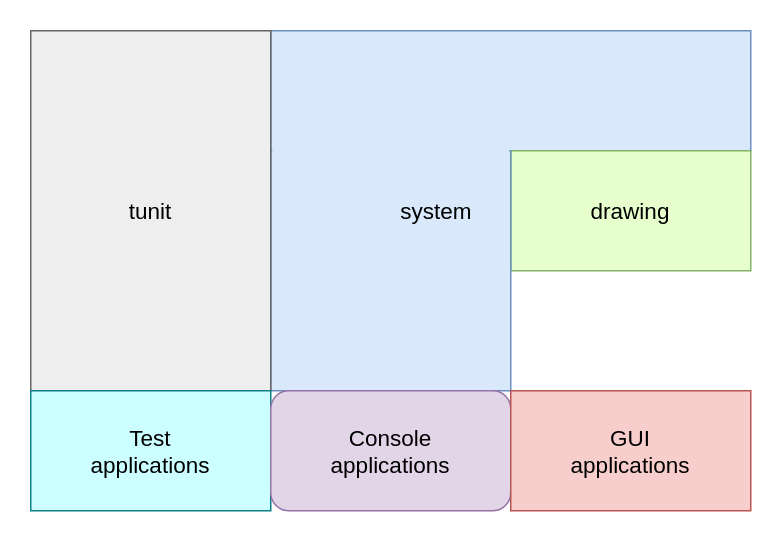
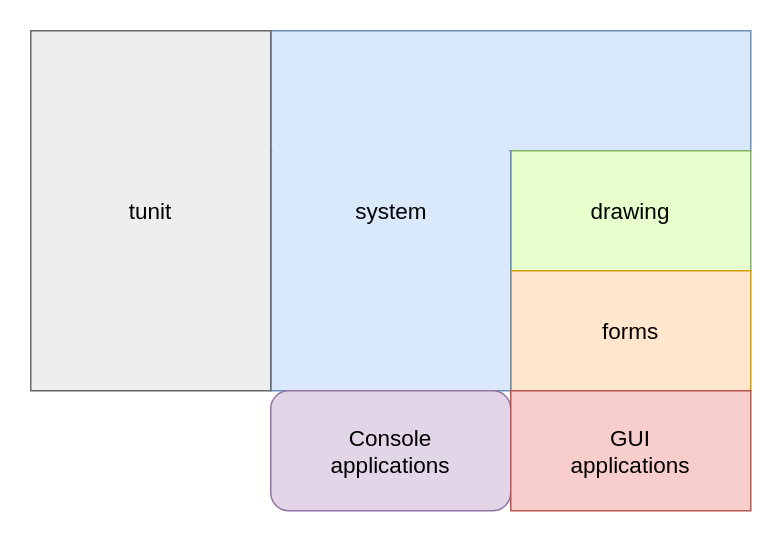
node "system": moved (436, 211) -> (391, 211)
node "forms": added
node "Test applications": removed
